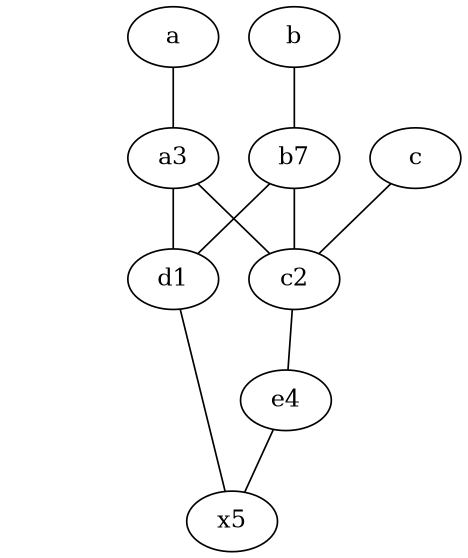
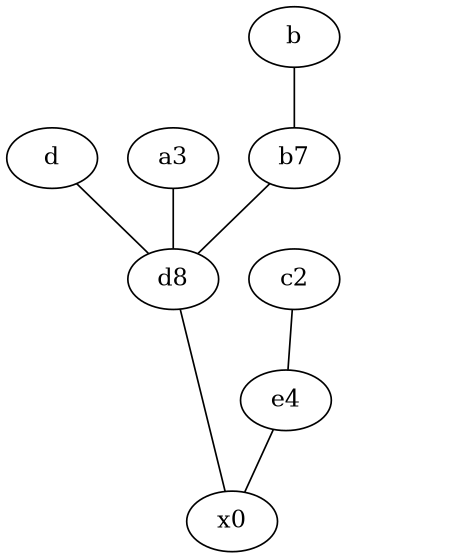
node "a": removed
node "d": added
node "c": removed
edge "a3" -- "c2": removed
edge "b7" -- "c2": removed
node "d1": label "d1" -> "d8"
node "x5": label "x5" -> "x0"
